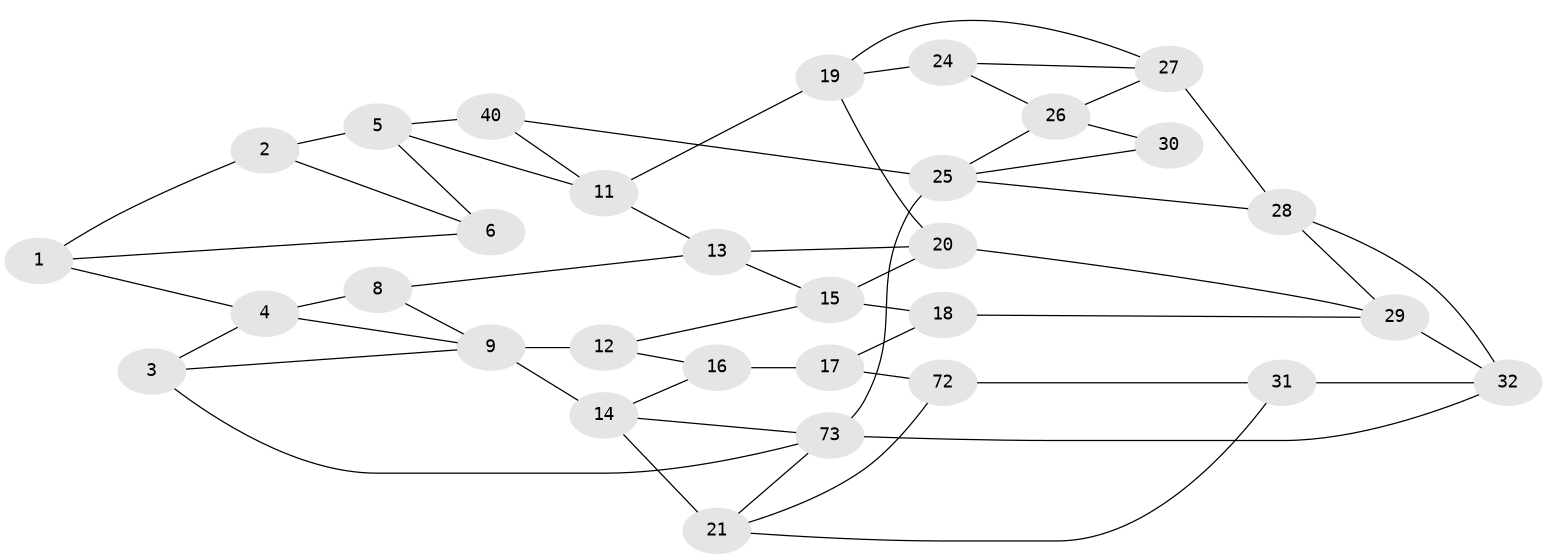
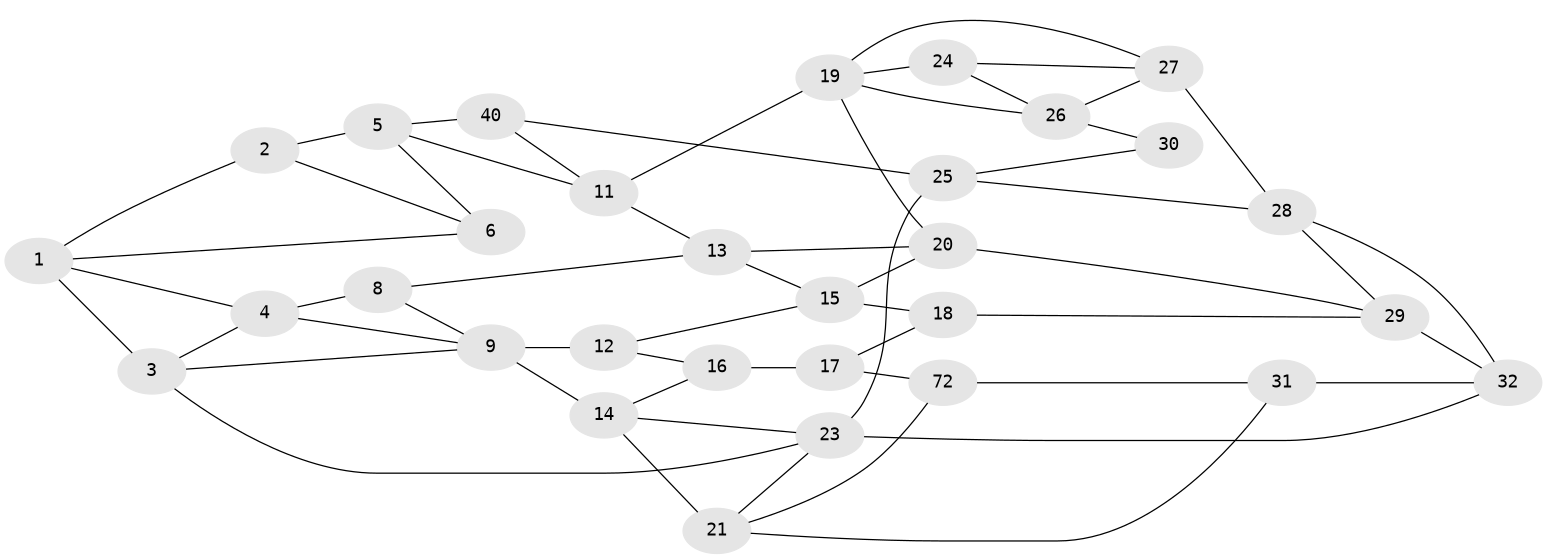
edge "26" -- "25": now "26" -- "19"
edge "1" -- "3": added
node "73": label "73" -> "23"
